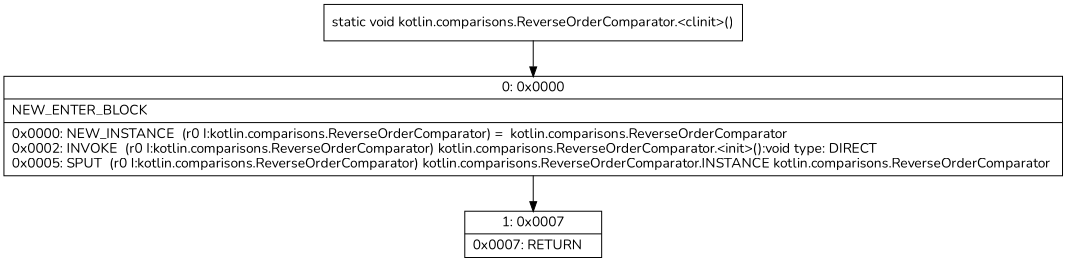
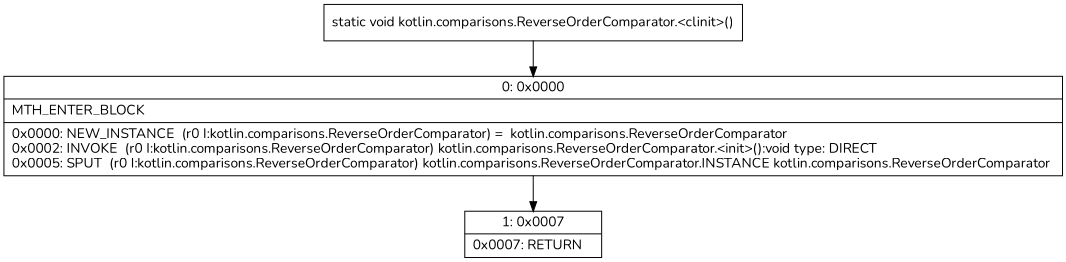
node "0: 0x0000": text "NEW_ENTER_BLOCK" -> "MTH_ENTER_BLOCK"
